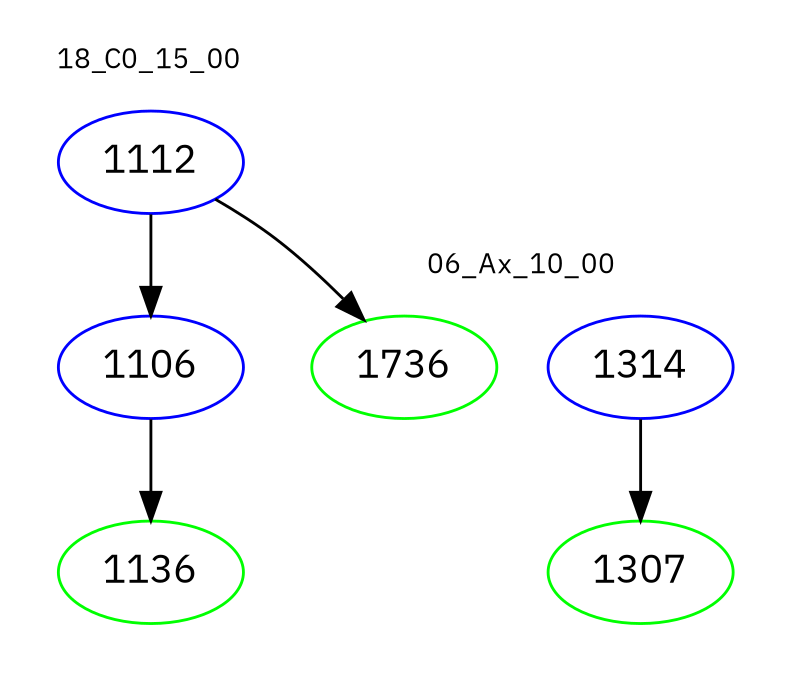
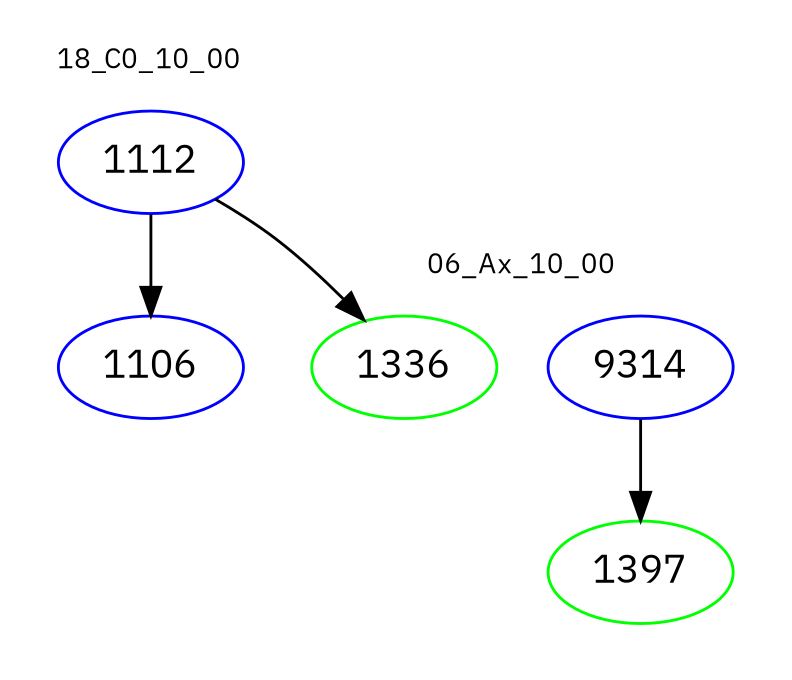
cluster "18_C0_15_00": label "18_C0_15_00" -> "18_C0_10_00"
node "1736": label "1736" -> "1336"
node "1314": label "1314" -> "9314"
node "1136": removed
node "1307": label "1307" -> "1397"
